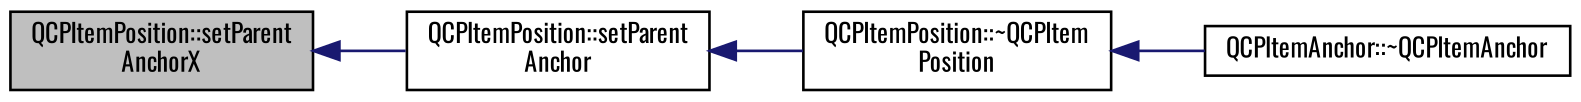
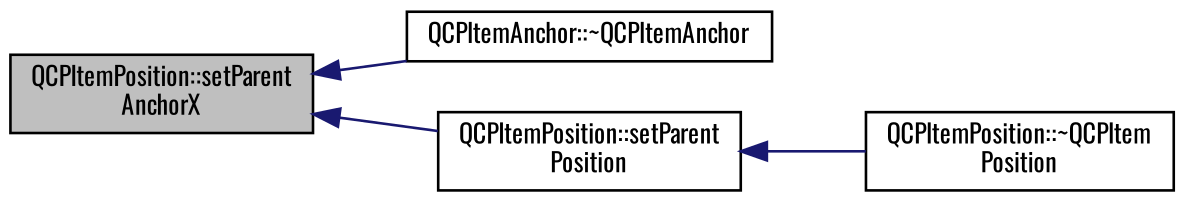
node "QCPItemPosition::setParent Anchor": label "QCPItemPosition::setParent Anchor" -> "QCPItemPosition::setParent Position"
edge "QCPItemAnchor::~QCPItemAnchor" -> "QCPItemPosition::~QCPItem Position": now "QCPItemAnchor::~QCPItemAnchor" -> "QCPItemPosition::setParent AnchorX"
